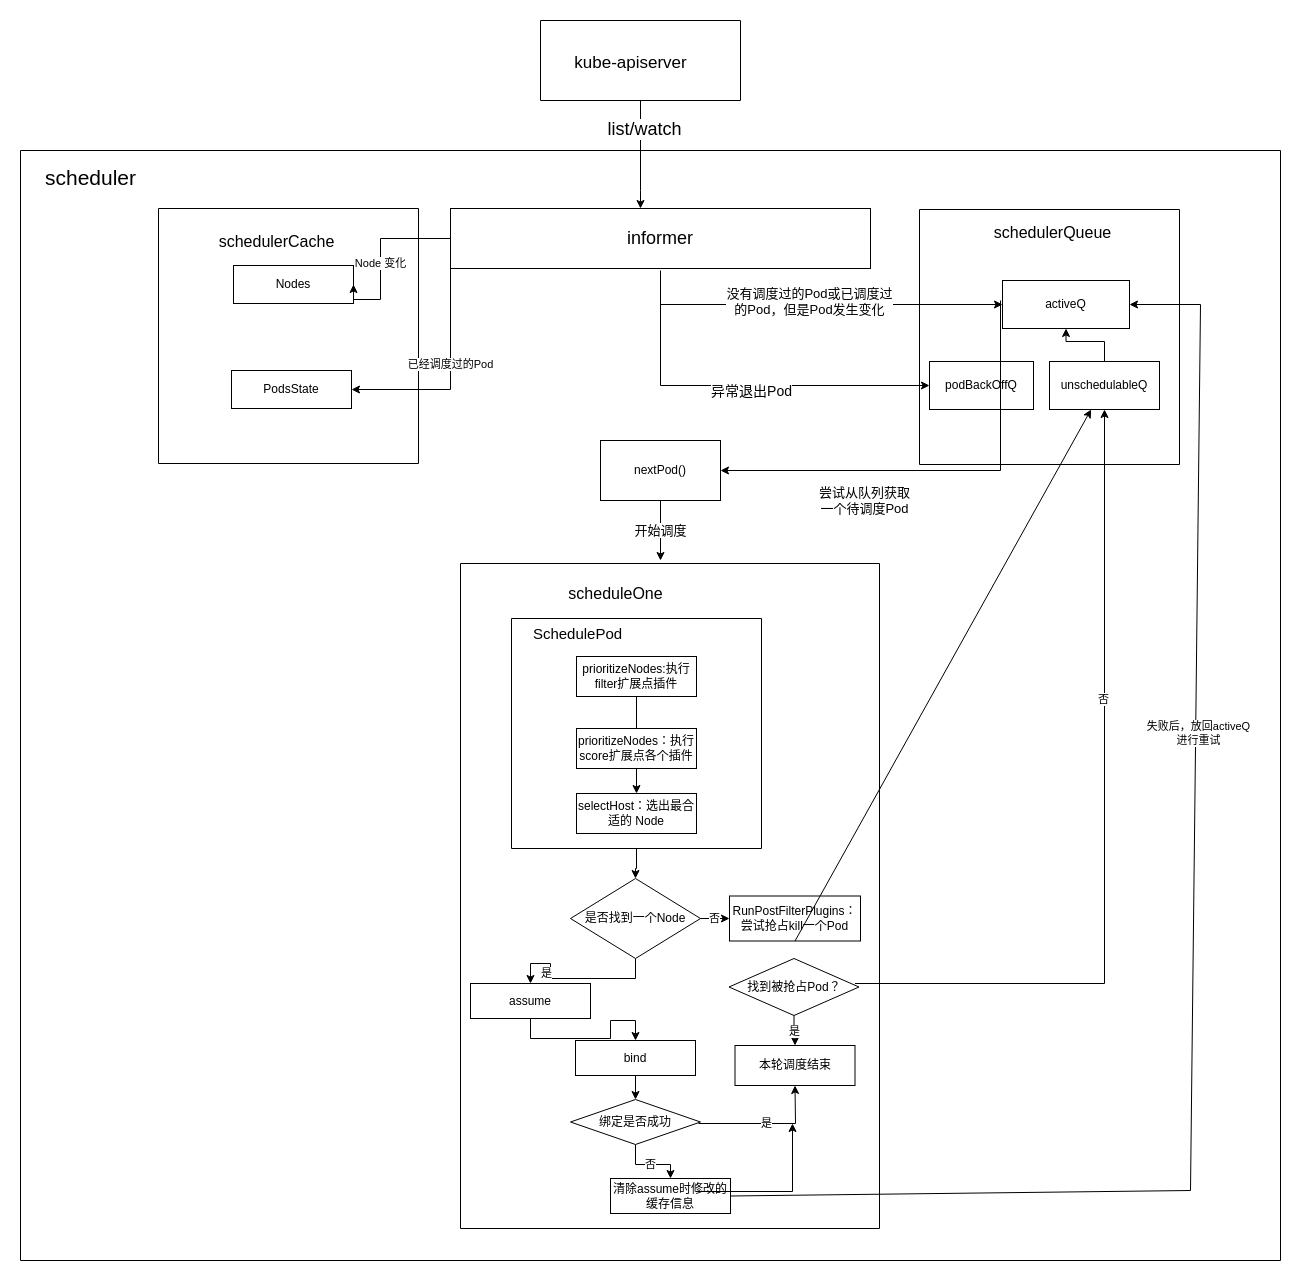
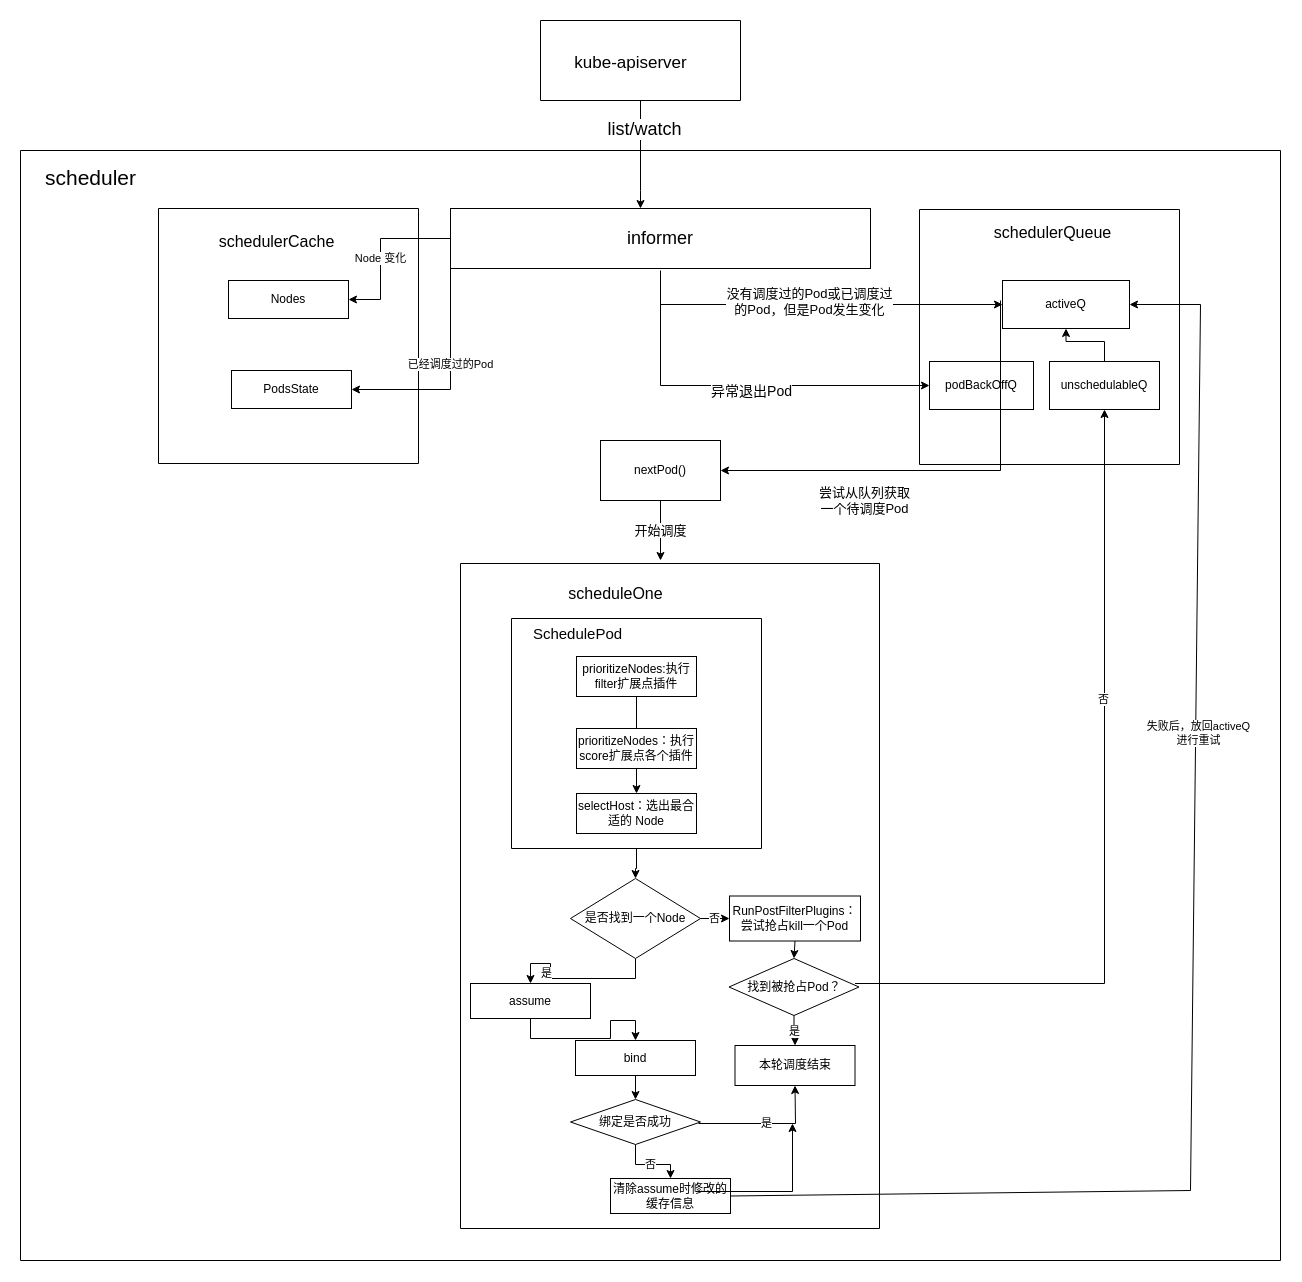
node "Nodes": moved (294, 285) -> (289, 300)
edge "RunPostFilterPlugins：尝试抢占kill一个Pod" -> "unschedulableQ": now "RunPostFilterPlugins：尝试抢占kill一个Pod" -> "找到被抢占Pod？"
